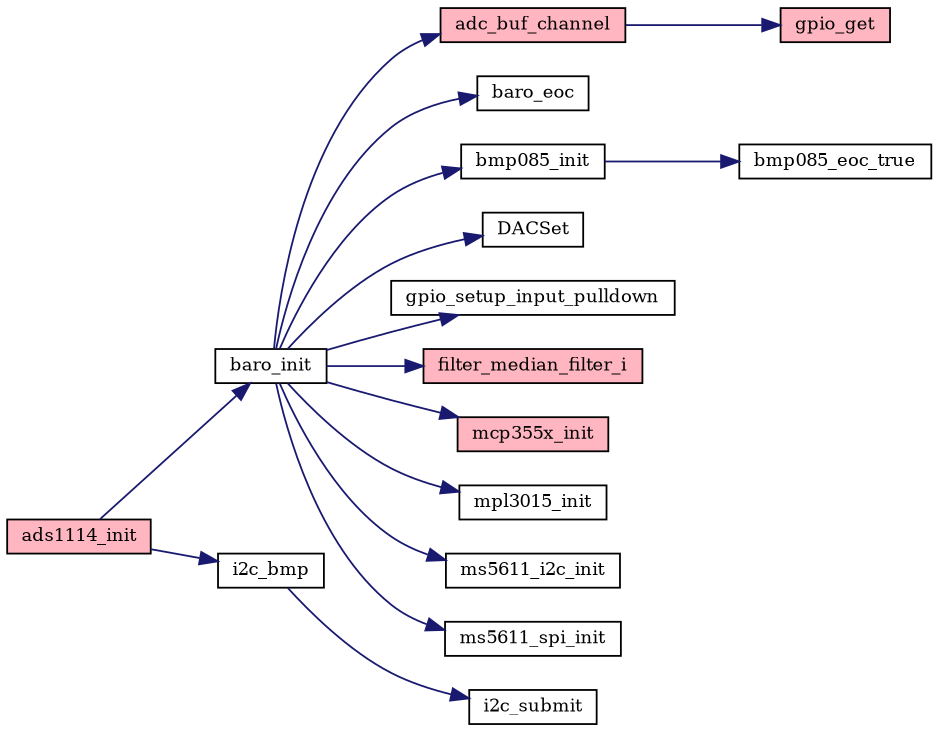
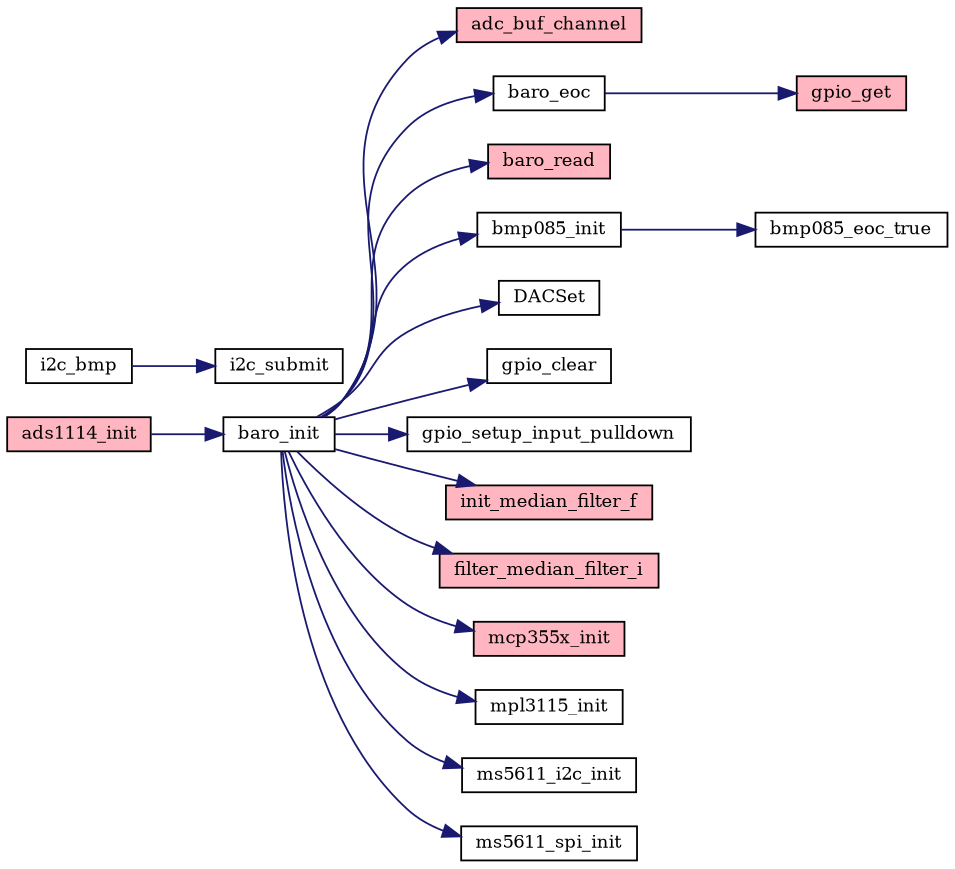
edge "adc_buf_channel" -> "gpio_get": now "baro_eoc" -> "gpio_get"
node "baro_read": added
node "gpio_clear": added
node "mpl3015_init": label "mpl3015_init" -> "mpl3115_init"
node "init_median_filter_f": added
edge "ads1114_init" -> "i2c_bmp": removed
